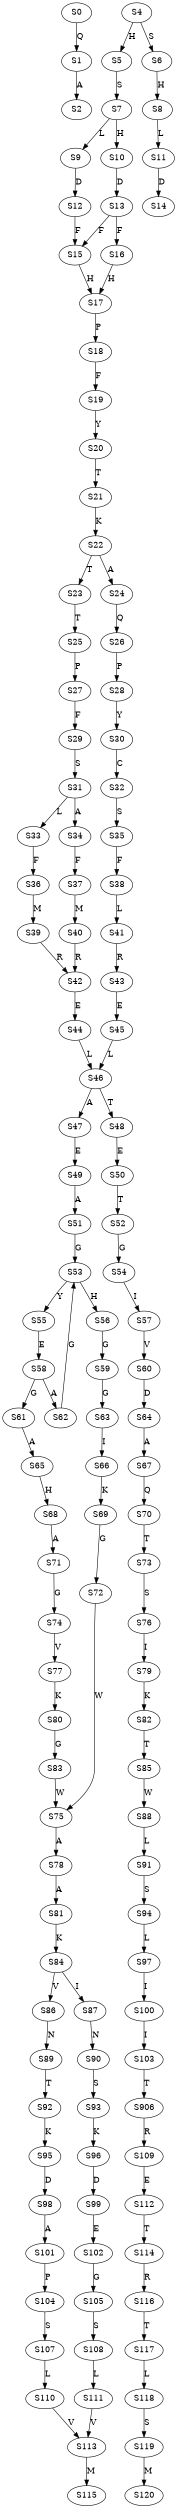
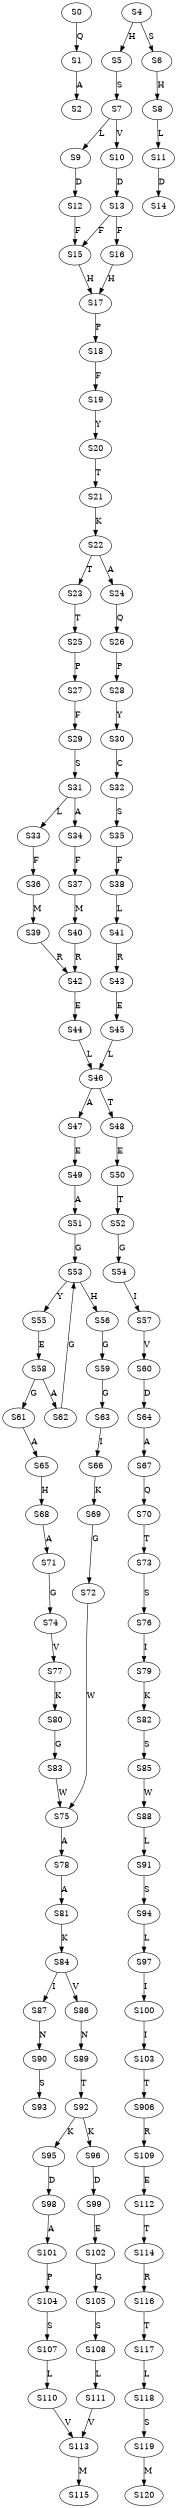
edge "S7" -> "S10": label "H" -> "V"
edge "S82" -> "S85": label "T" -> "S"
edge "S93" -> "S96": now "S92" -> "S96"
